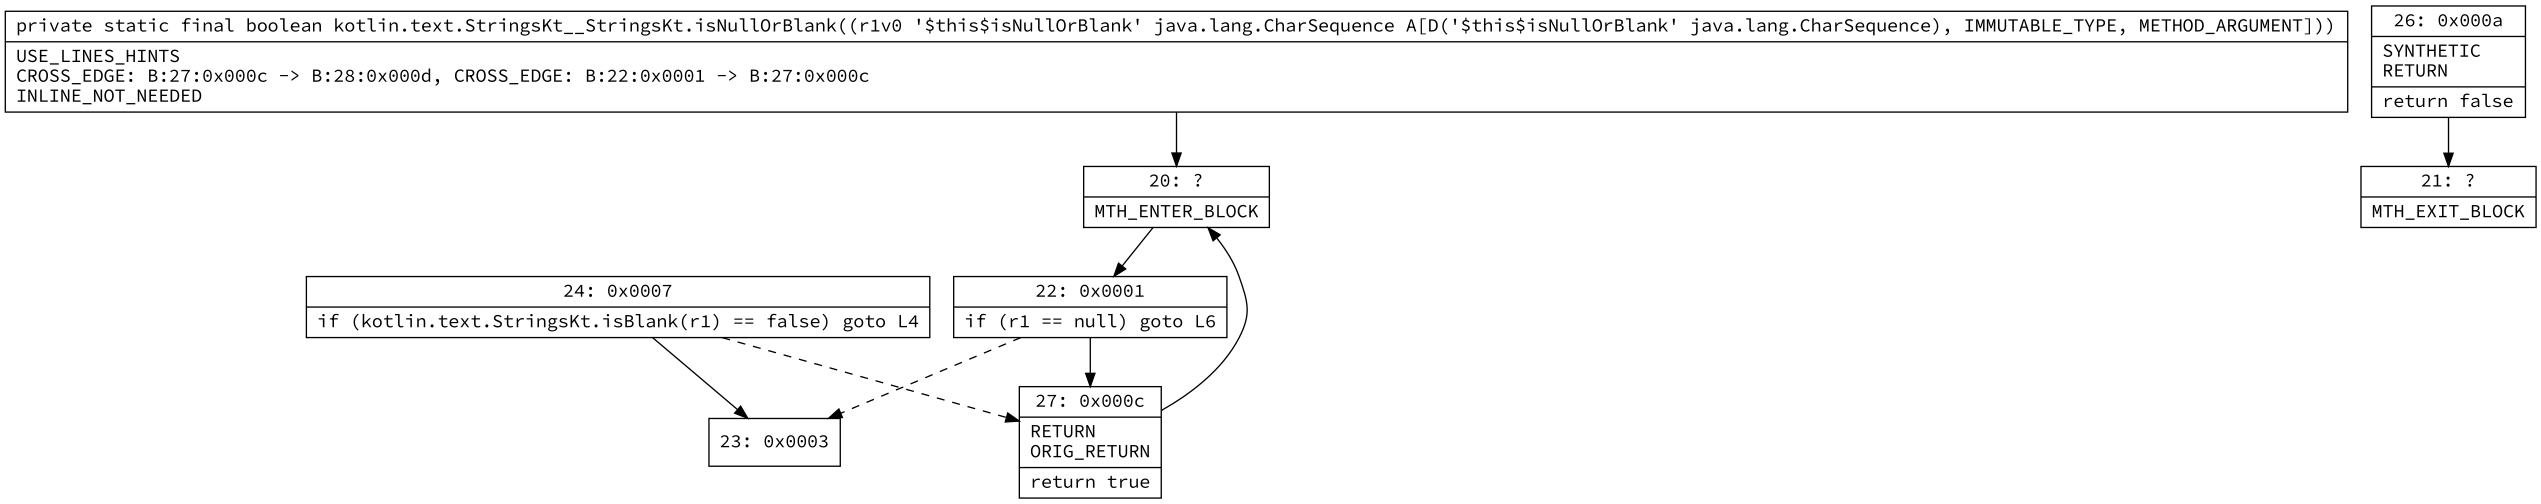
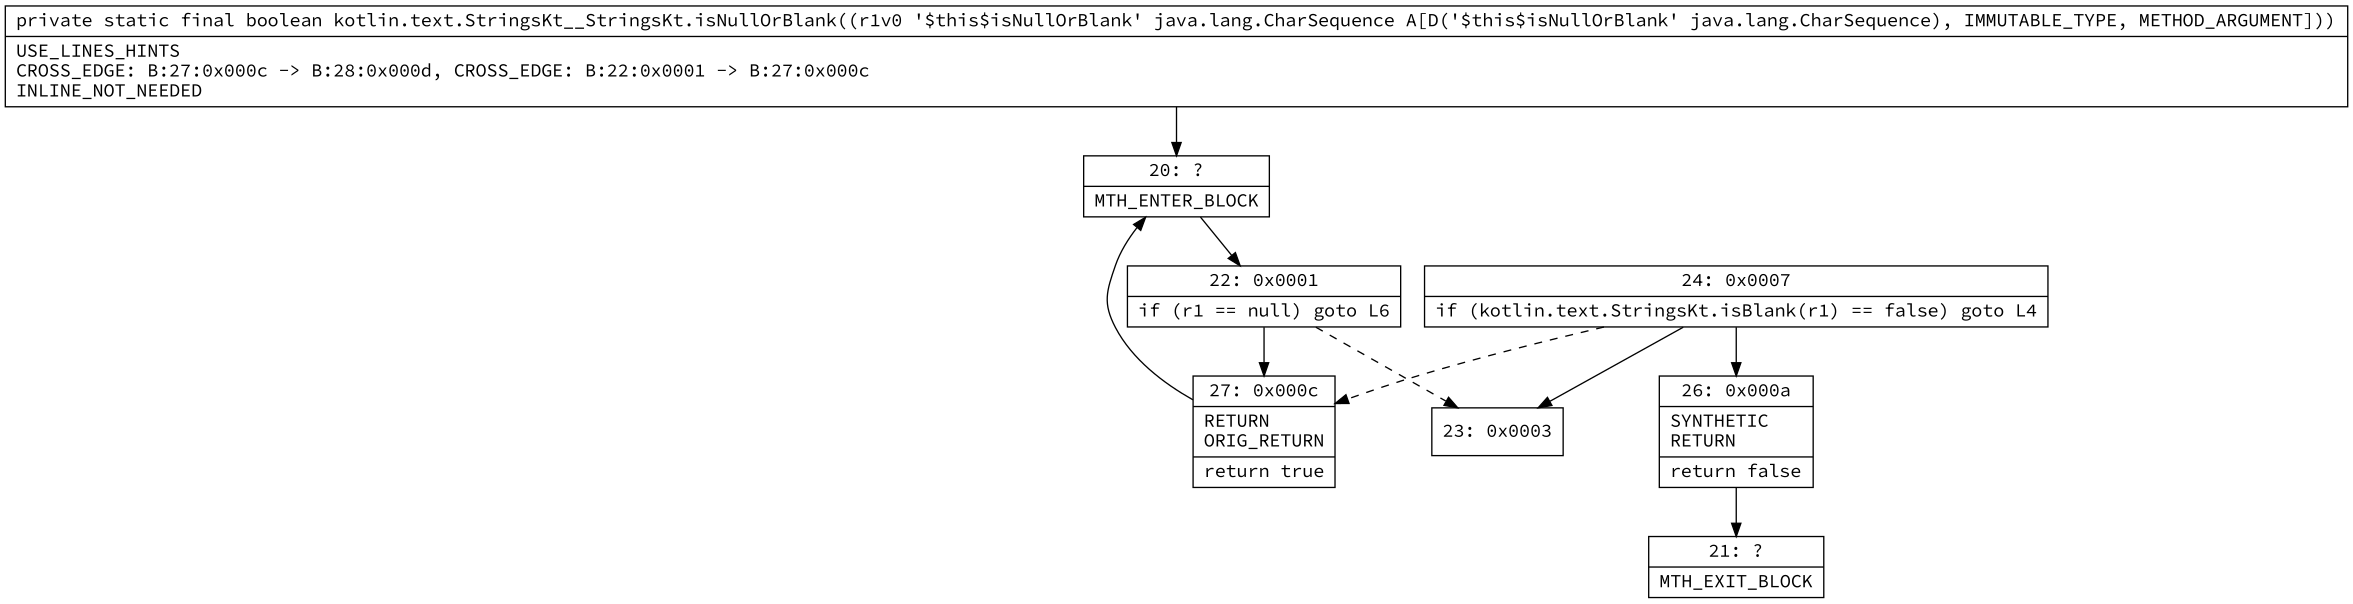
edge "24: 0x0007" -> "26: 0x000a": added
